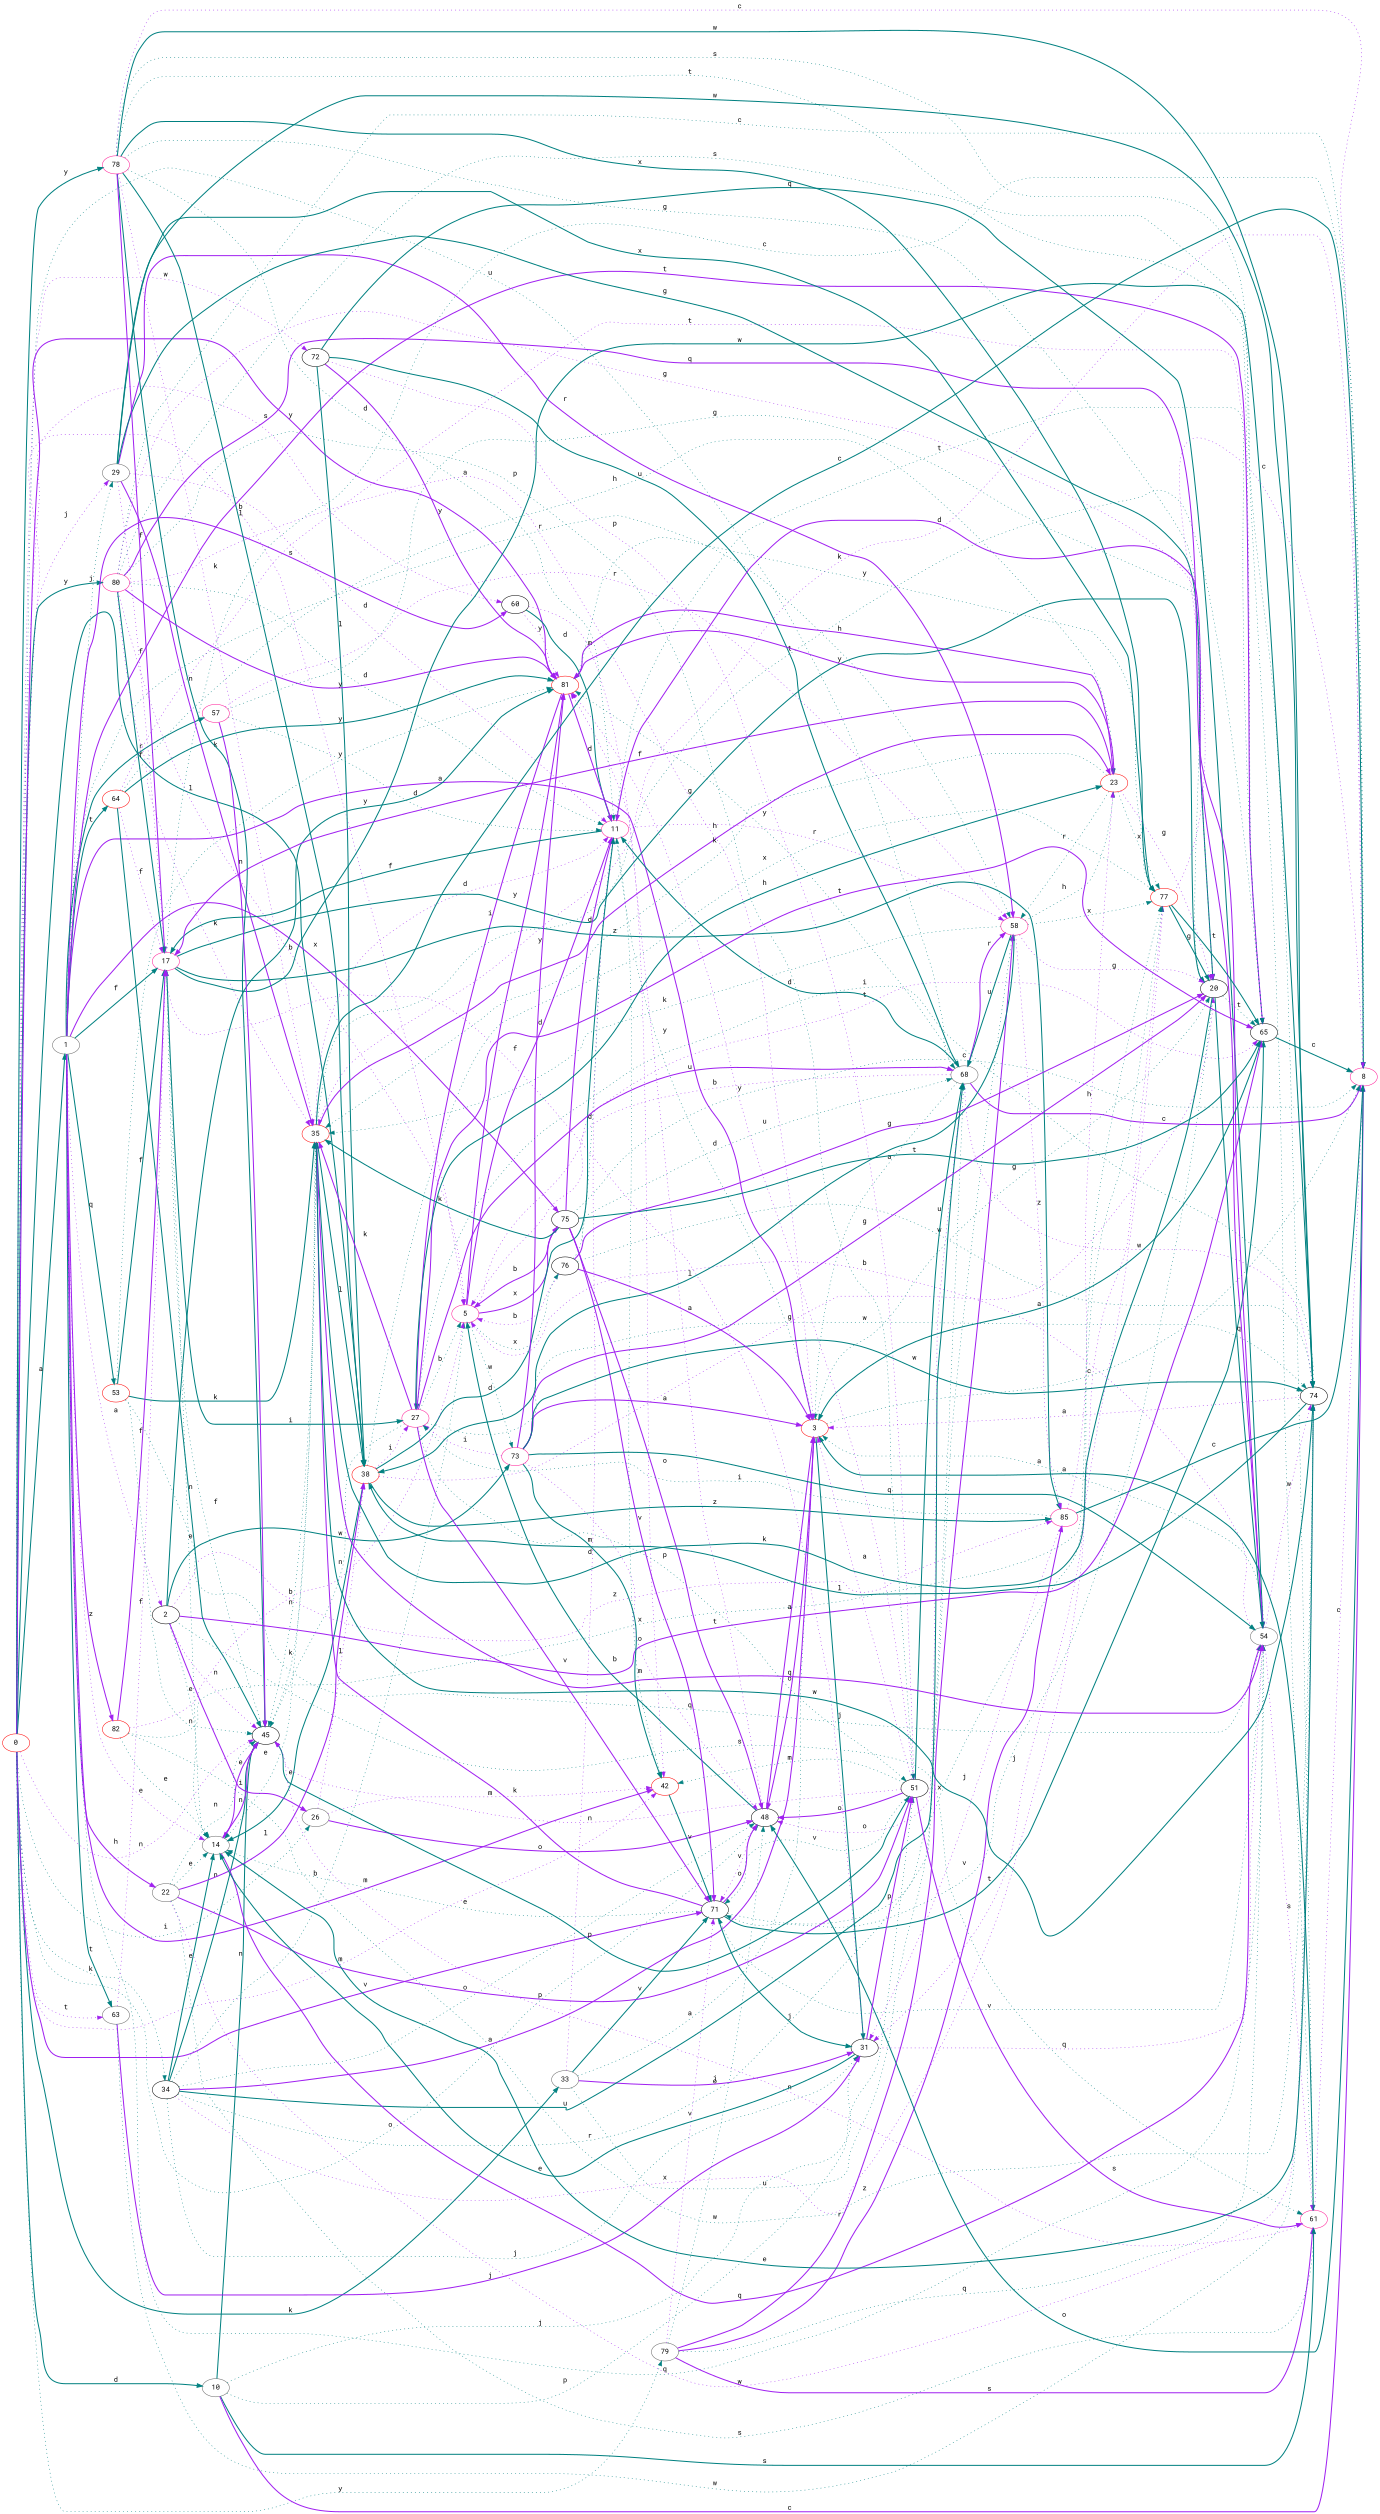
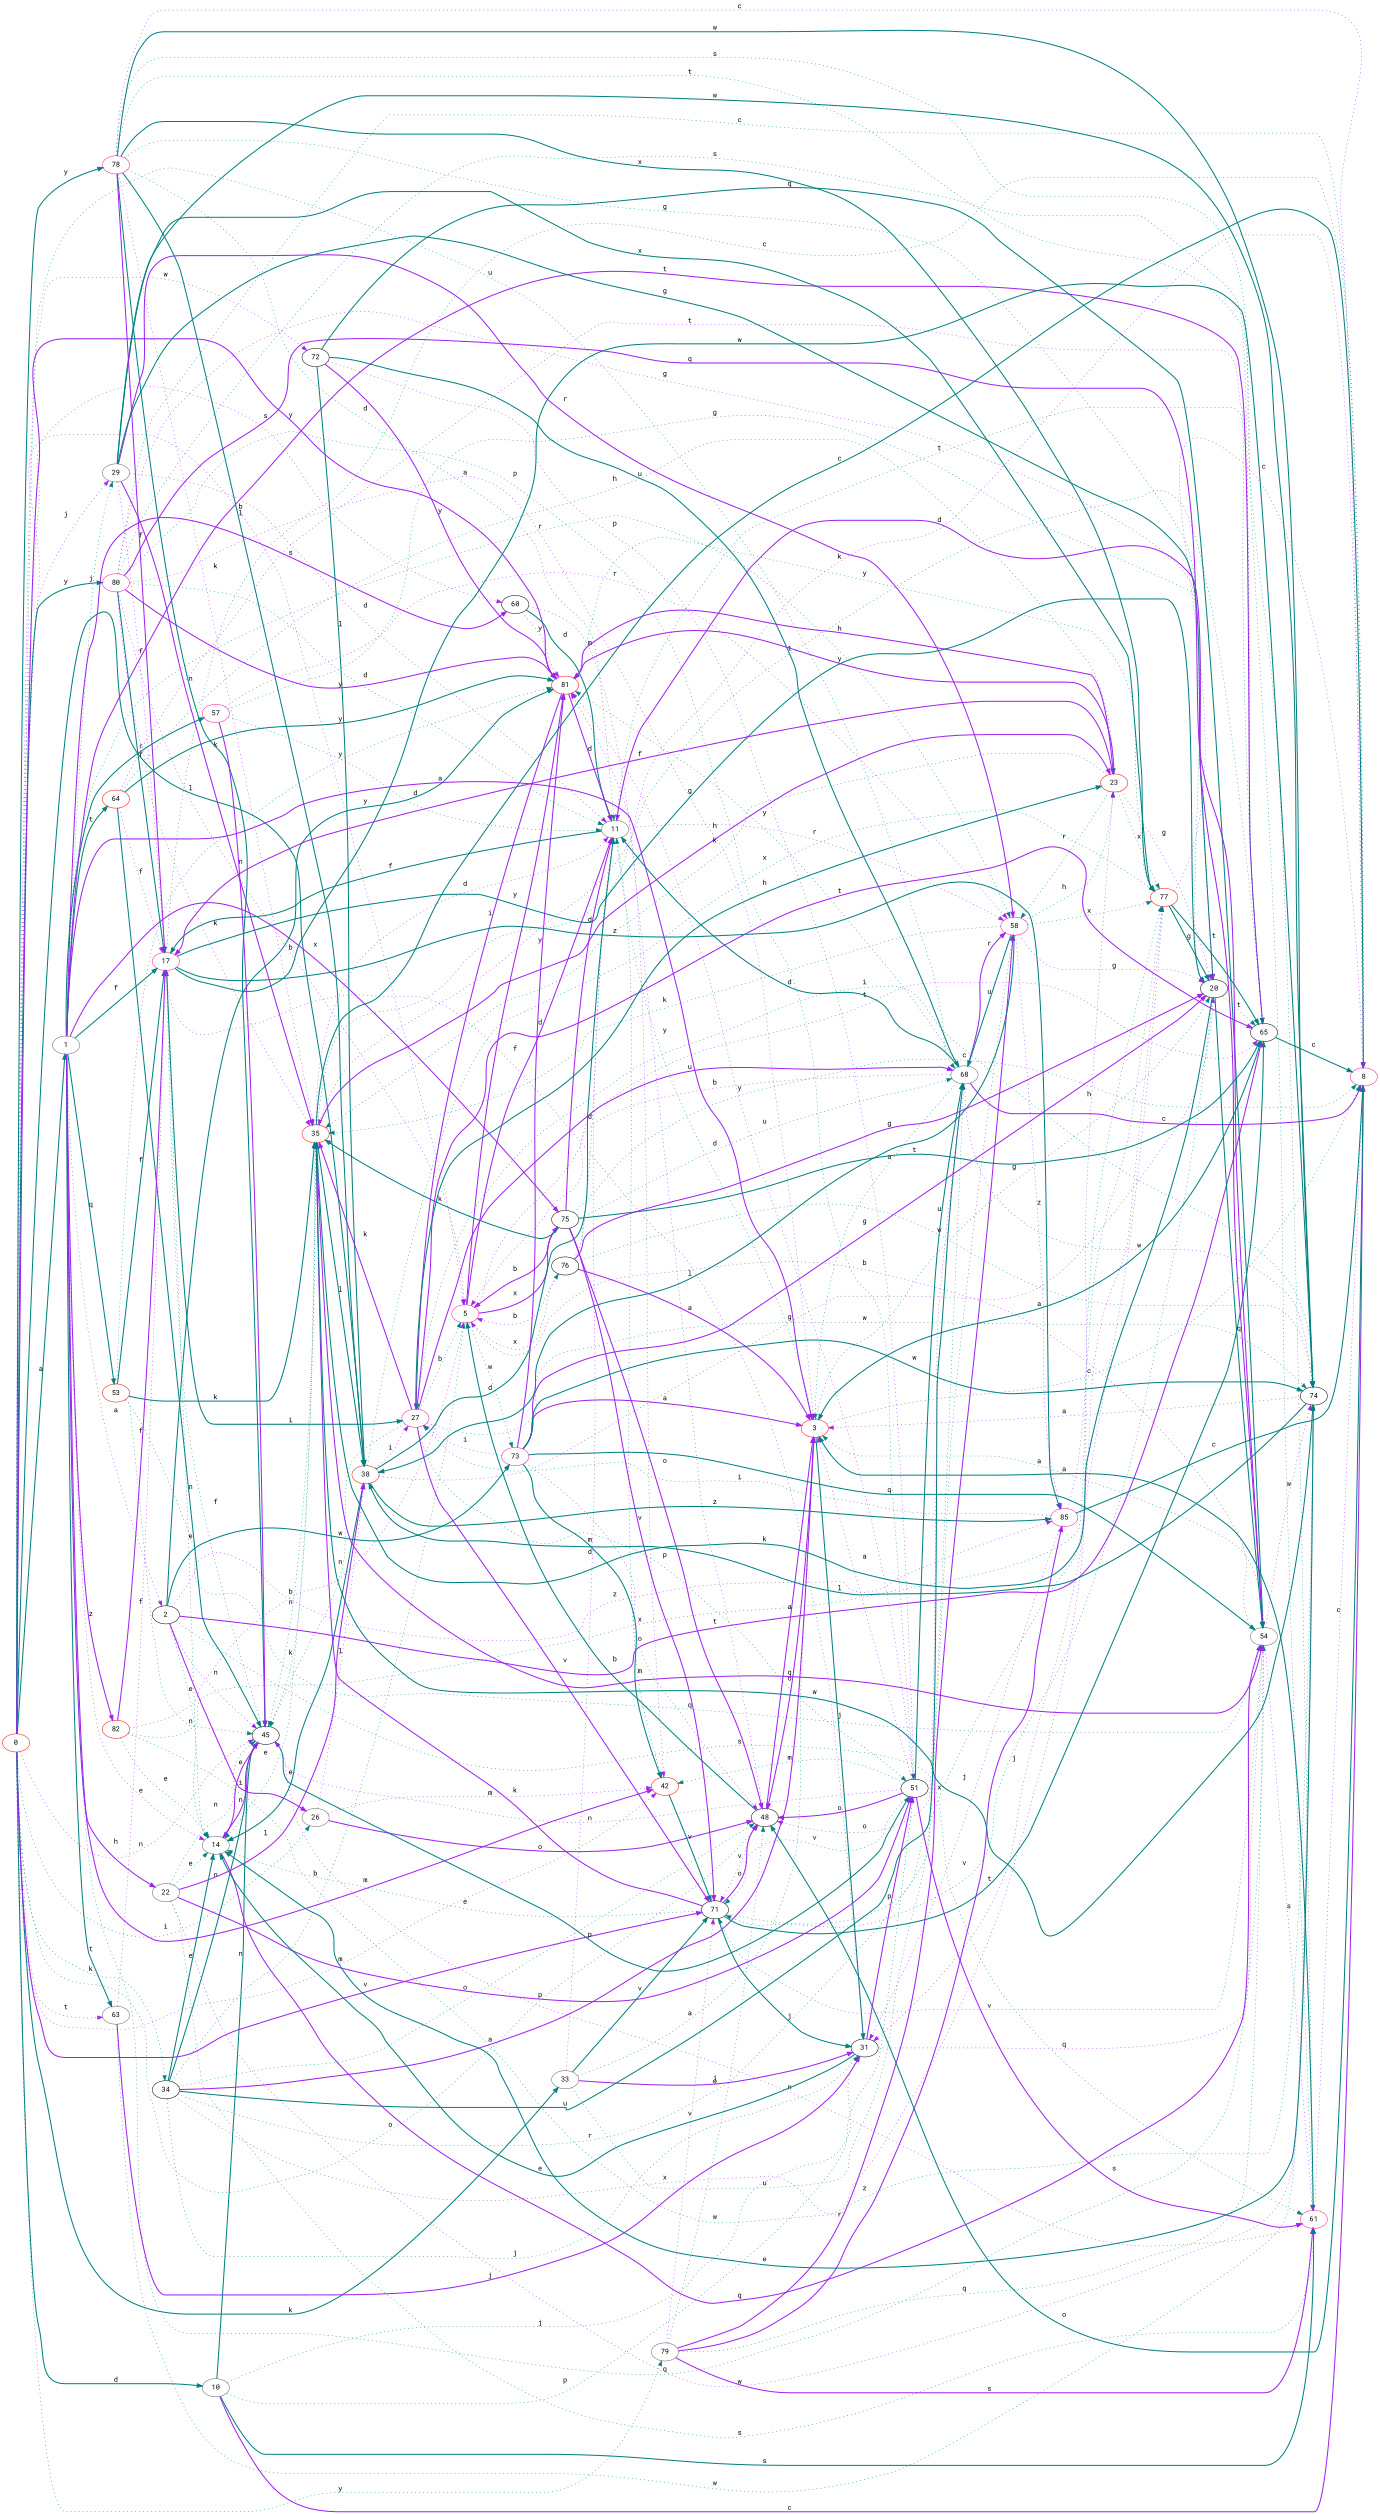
node "11": color deeppink -> gray40
